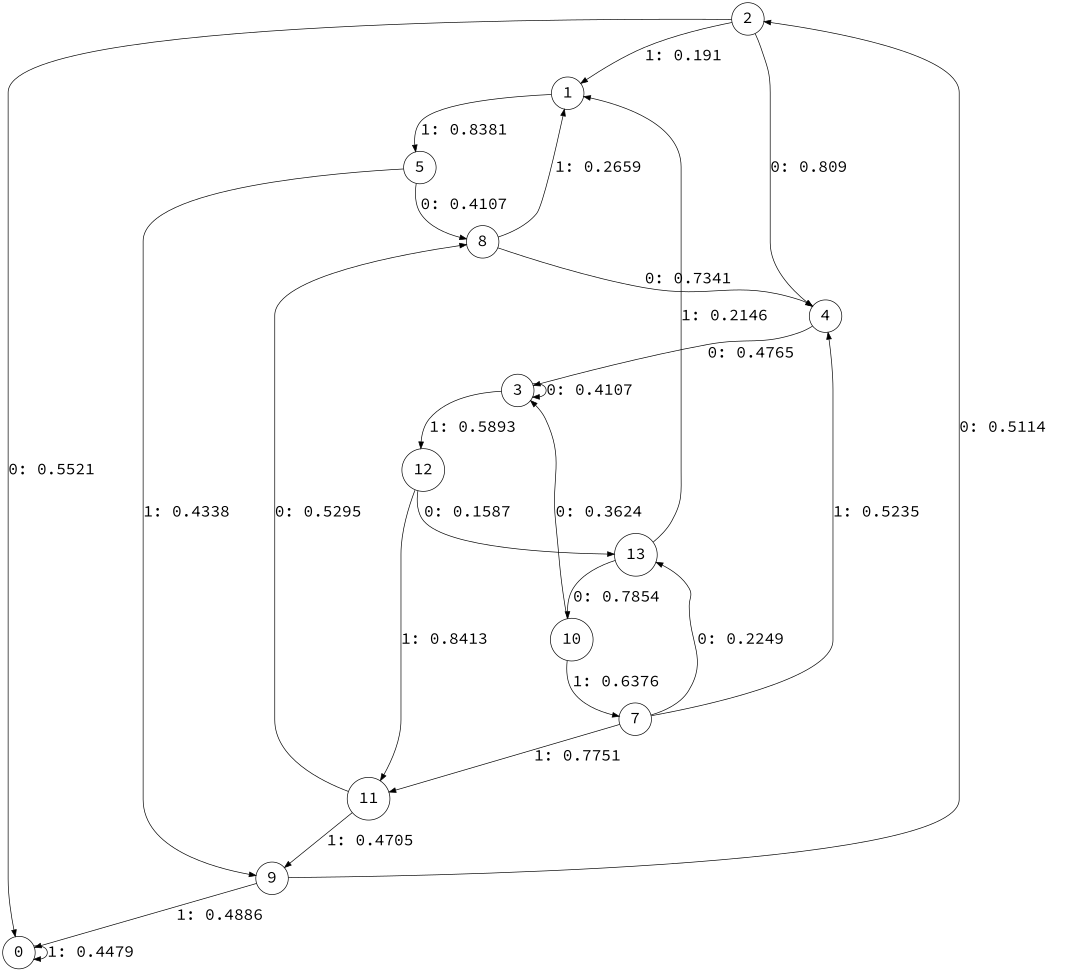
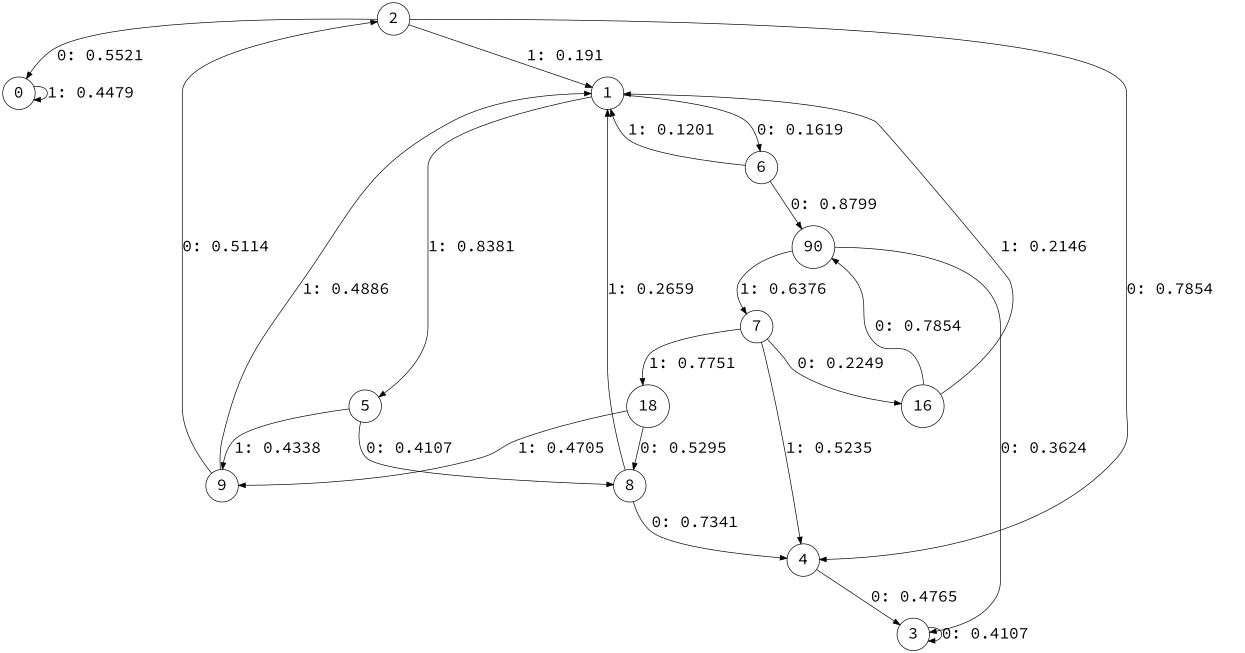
node "6": added
edge "2" -> "4": label "0: 0.809    " -> "0: 0.7854   "
node "12": removed
node "13": label "13" -> "16"
node "10": label "10" -> "90"
node "11": label "11" -> "18"
edge "9" -> "0": now "9" -> "1"
